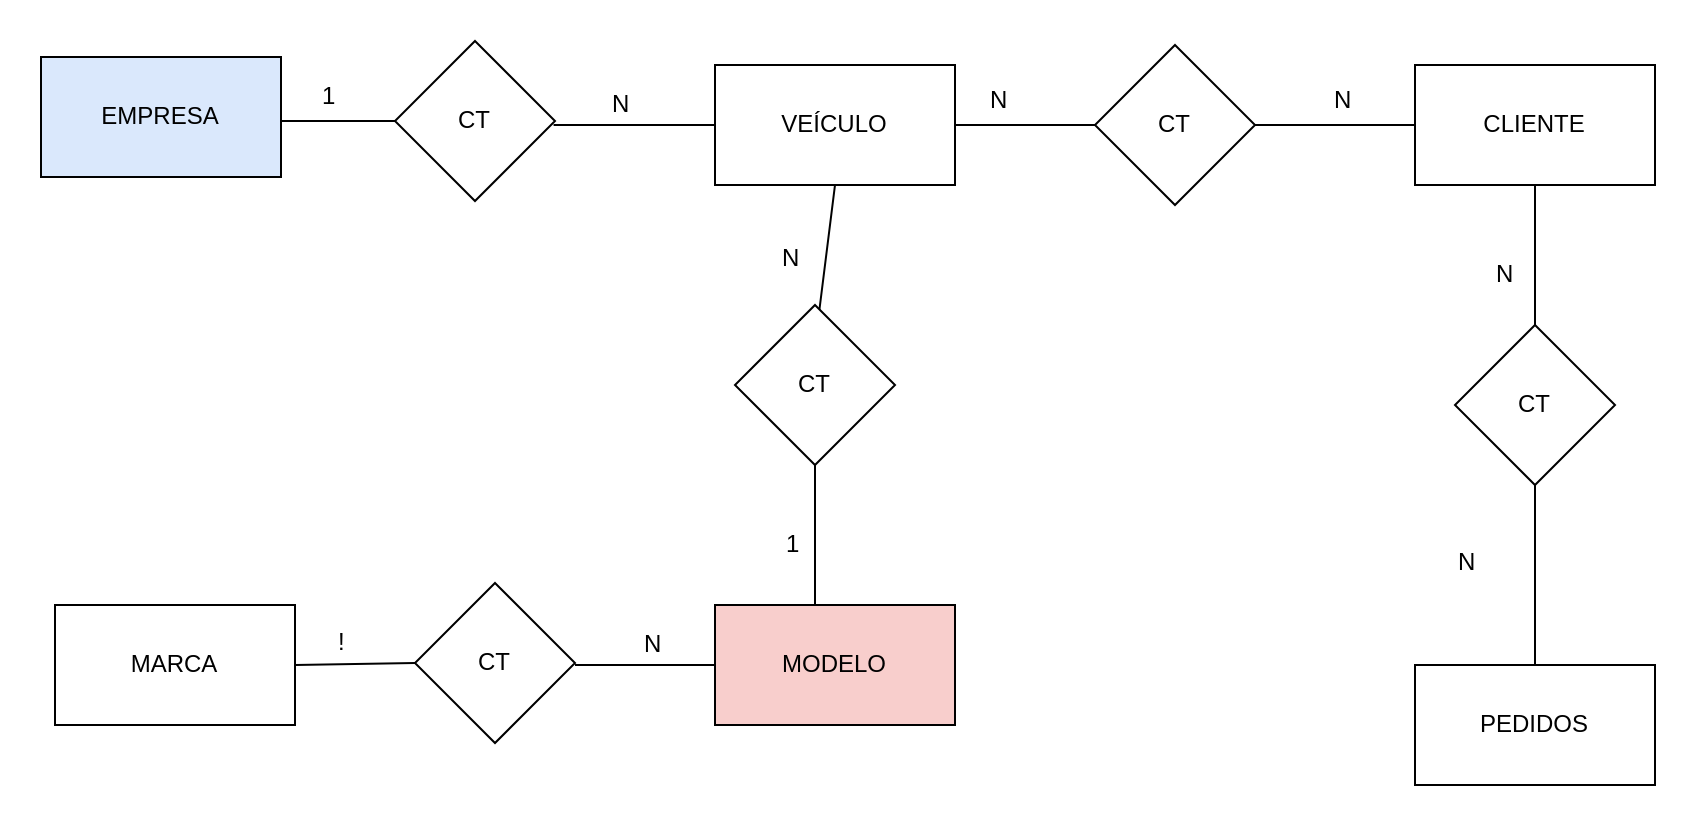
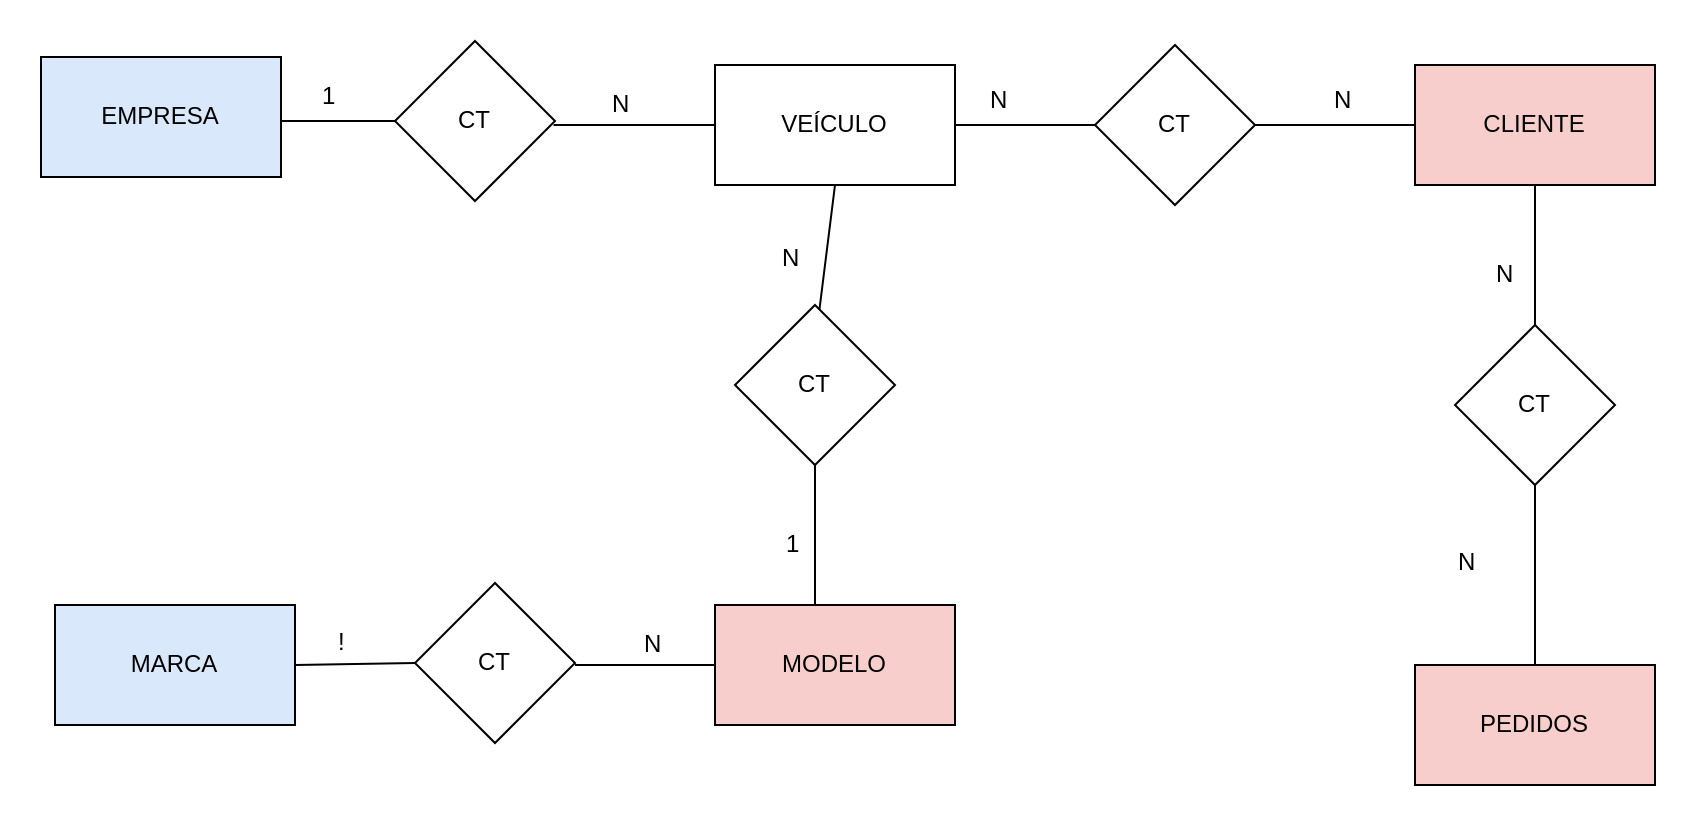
node "CLIENTE": fillcolor #ffffff -> #f8cecc
node "MARCA": fillcolor #ffffff -> #dae8fc
node "PEDIDOS": fillcolor #ffffff -> #f8cecc
